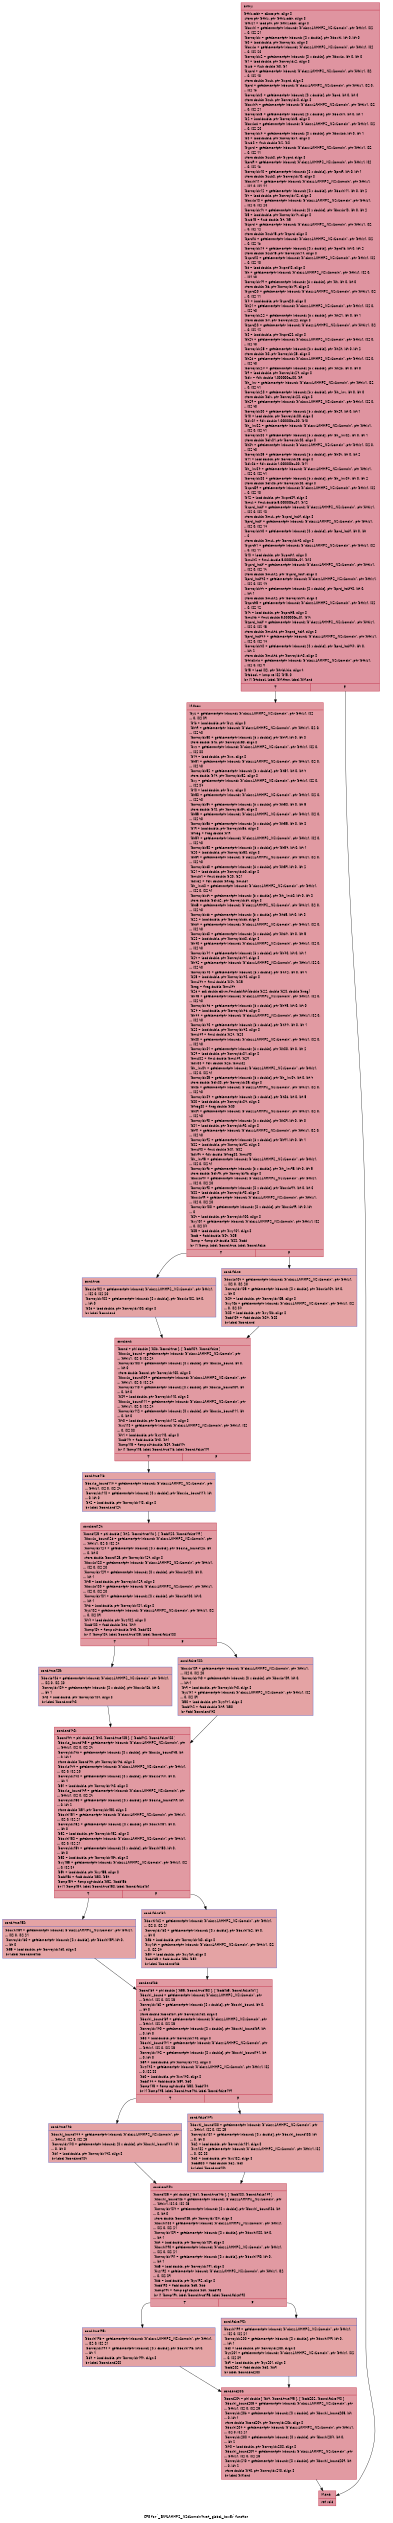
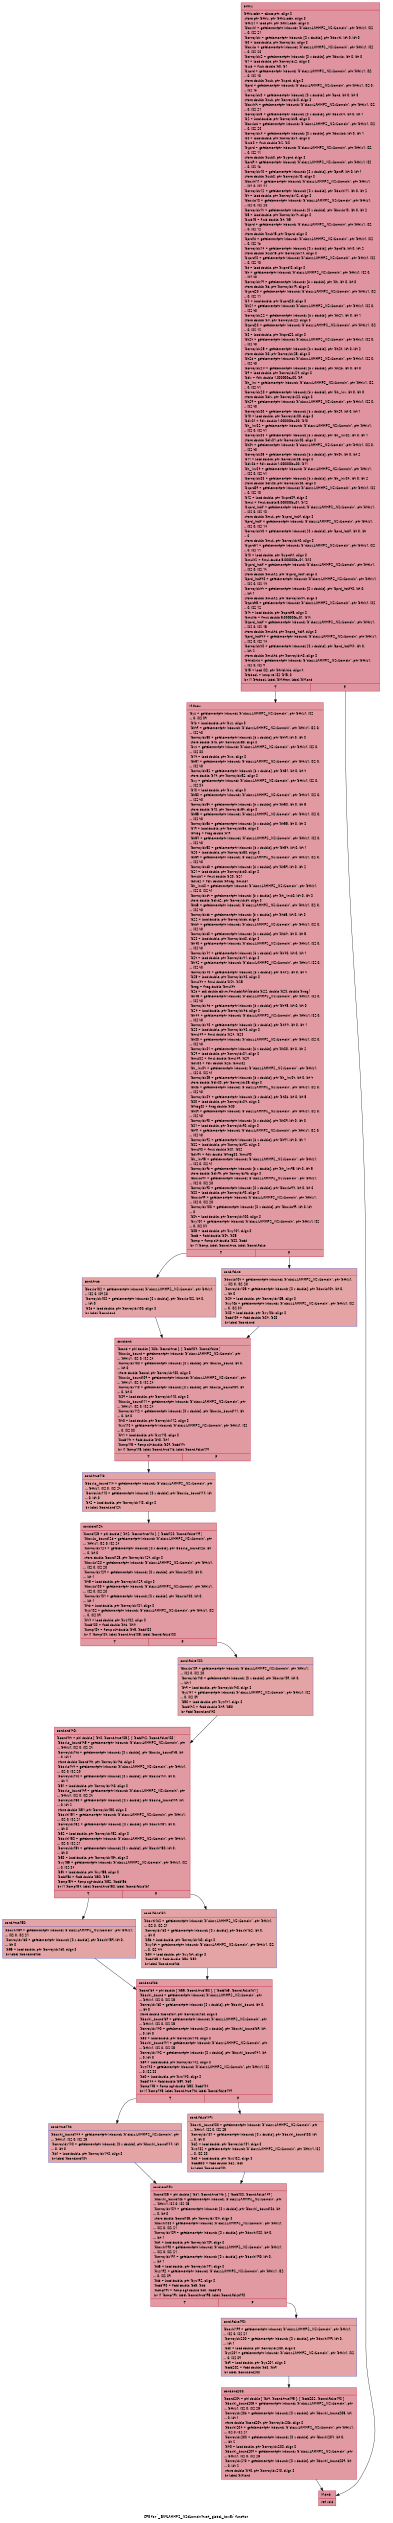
node "cond.true:": text "... i32 0, i32 20" -> "... i32 0, i39 20"
node "cond.true135:": removed
node "cond.false161:": text "... 0, i32 37" -> "... 0, i32 77"
node "cond.true195:": removed
